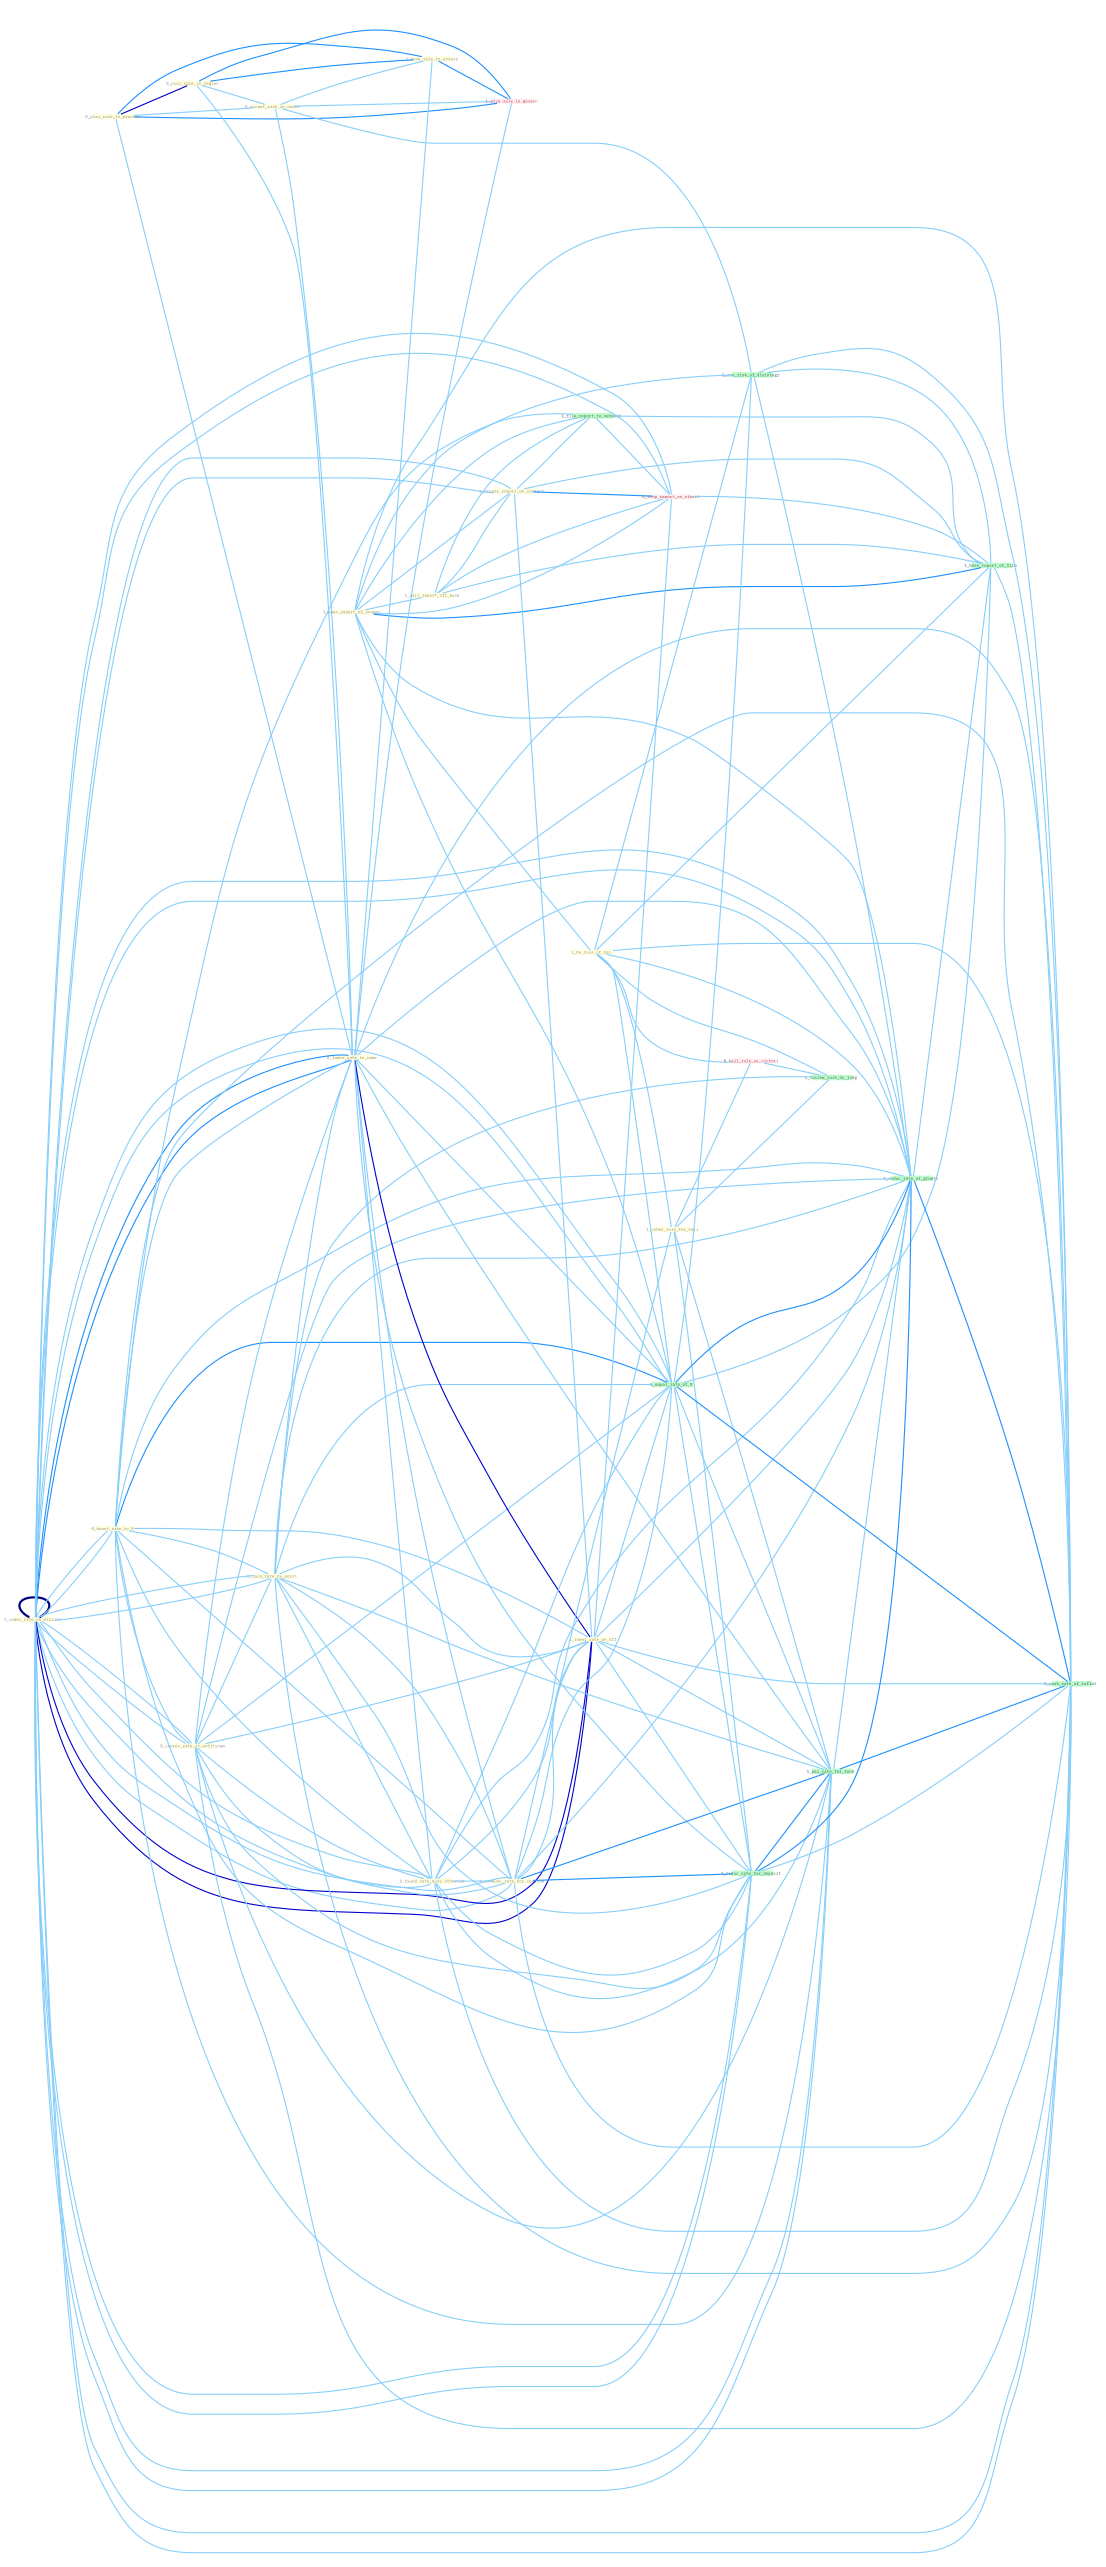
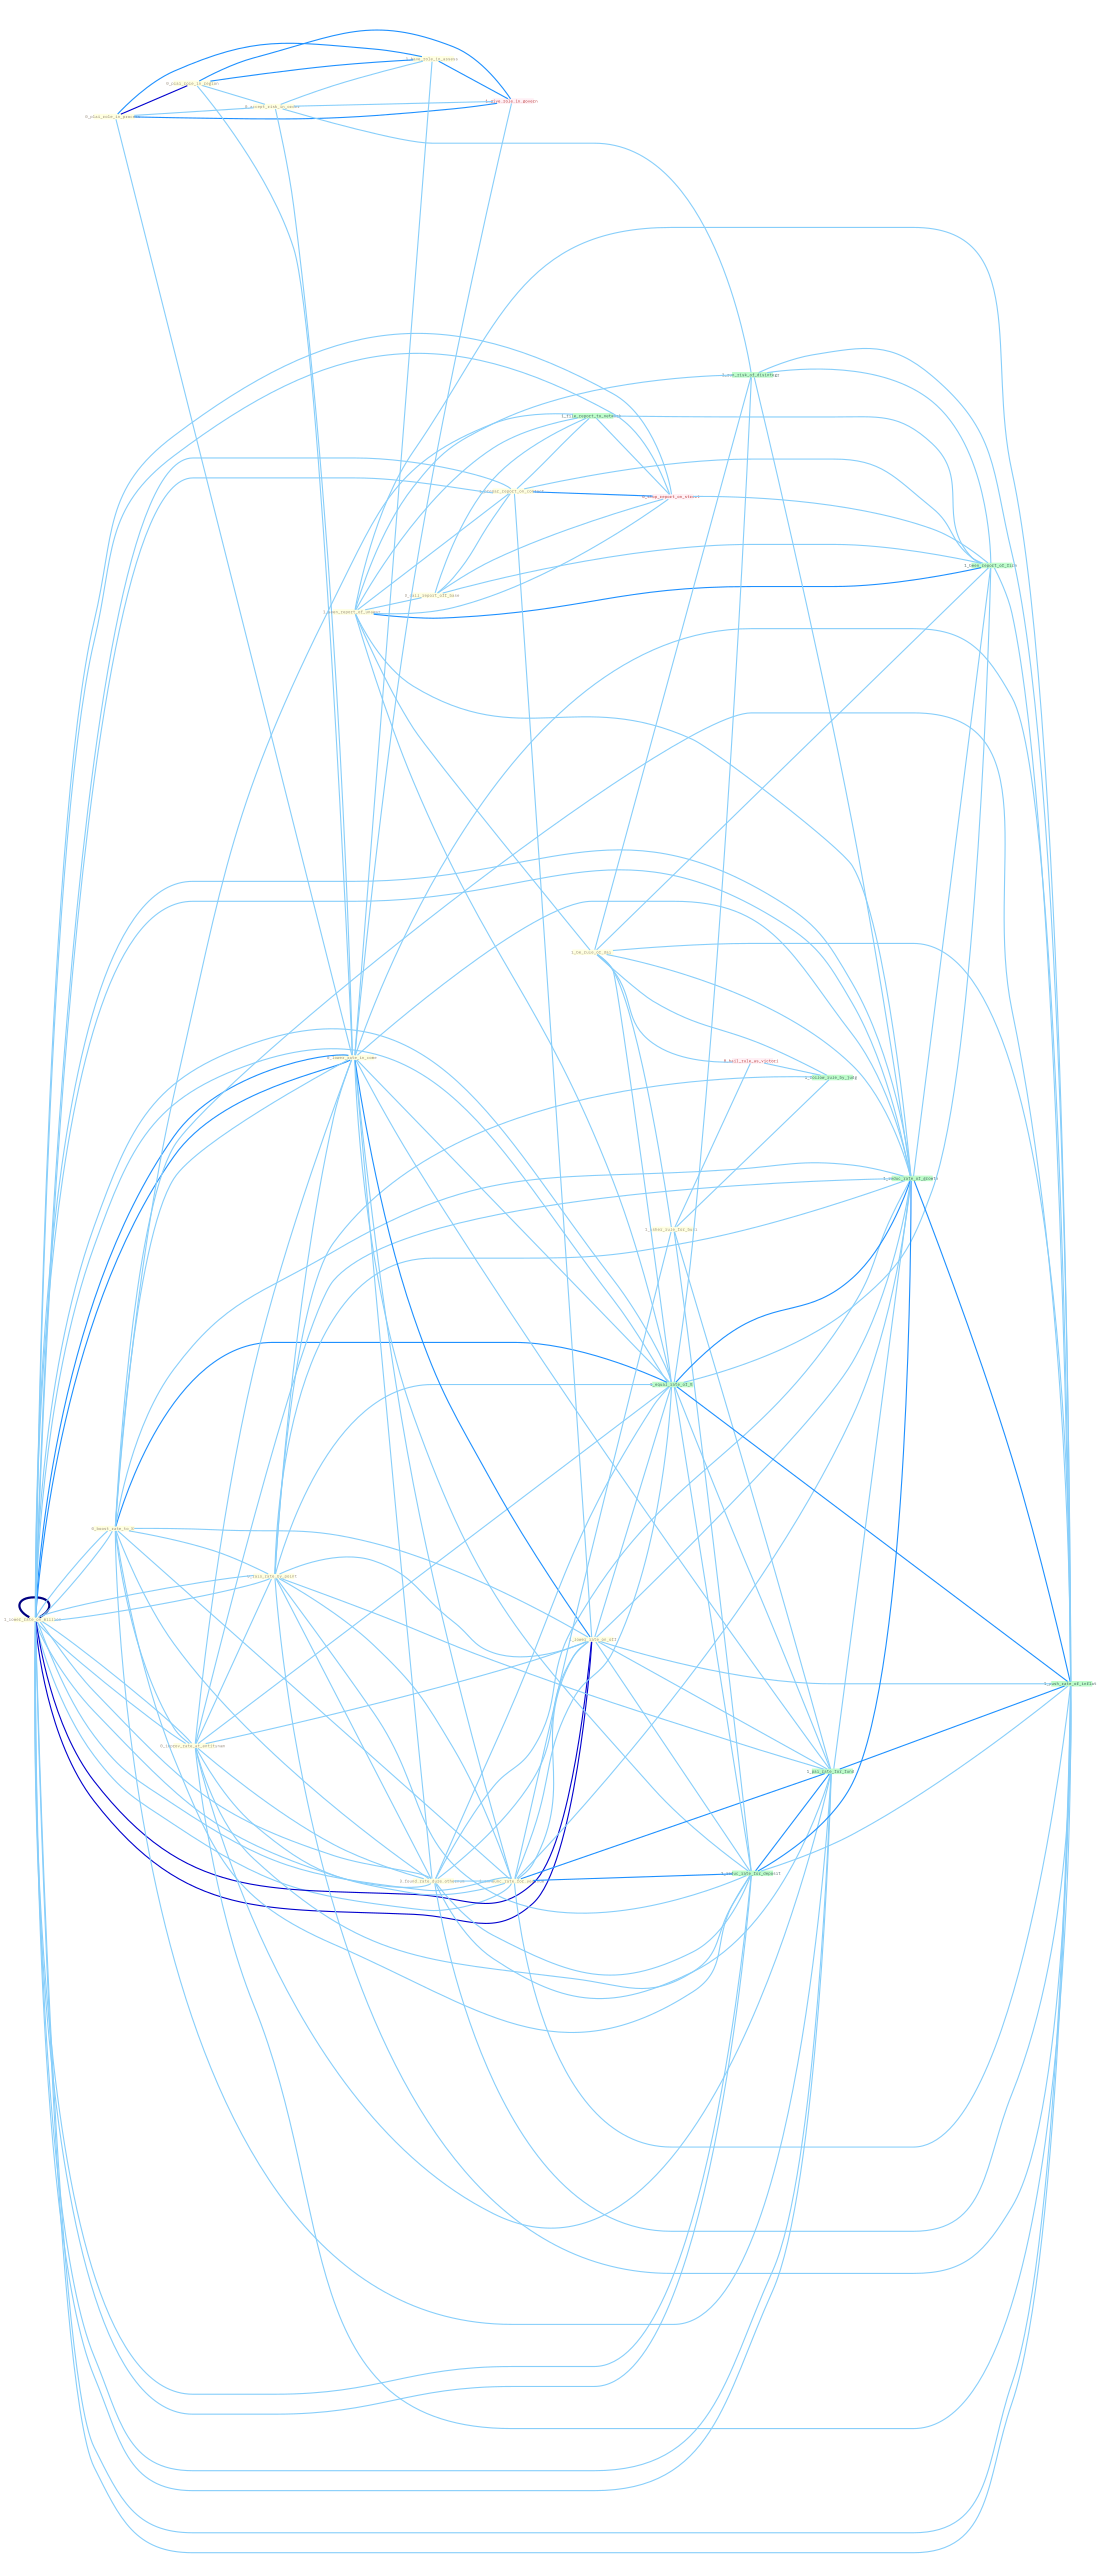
edge "0_stop_report_on_street" -- "1_lower_rate_on_off": removed
node "1_usher_rule_for_hail": label "1_usher_rule_for_hail" -> "1_usher_rule_for_busi"
edge "0_lower_rate_in_come" -- "1_lower_rate_on_off": color #0000cd -> #1e90ff
